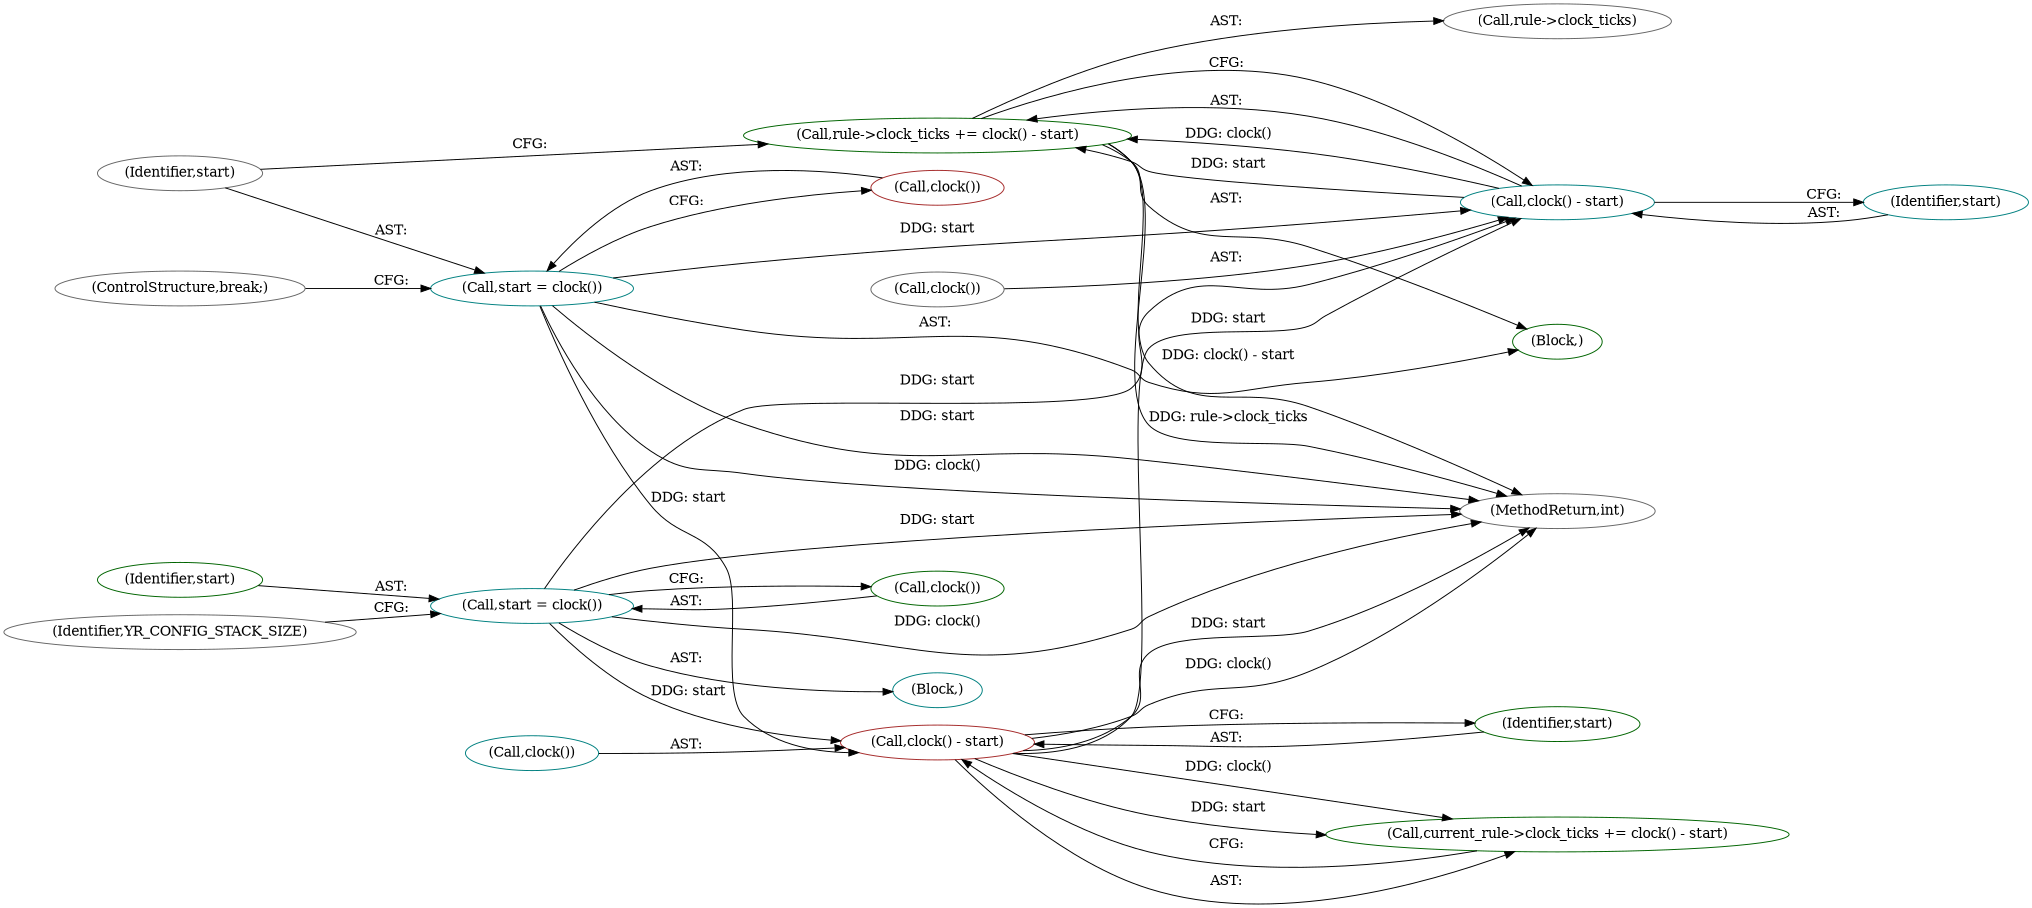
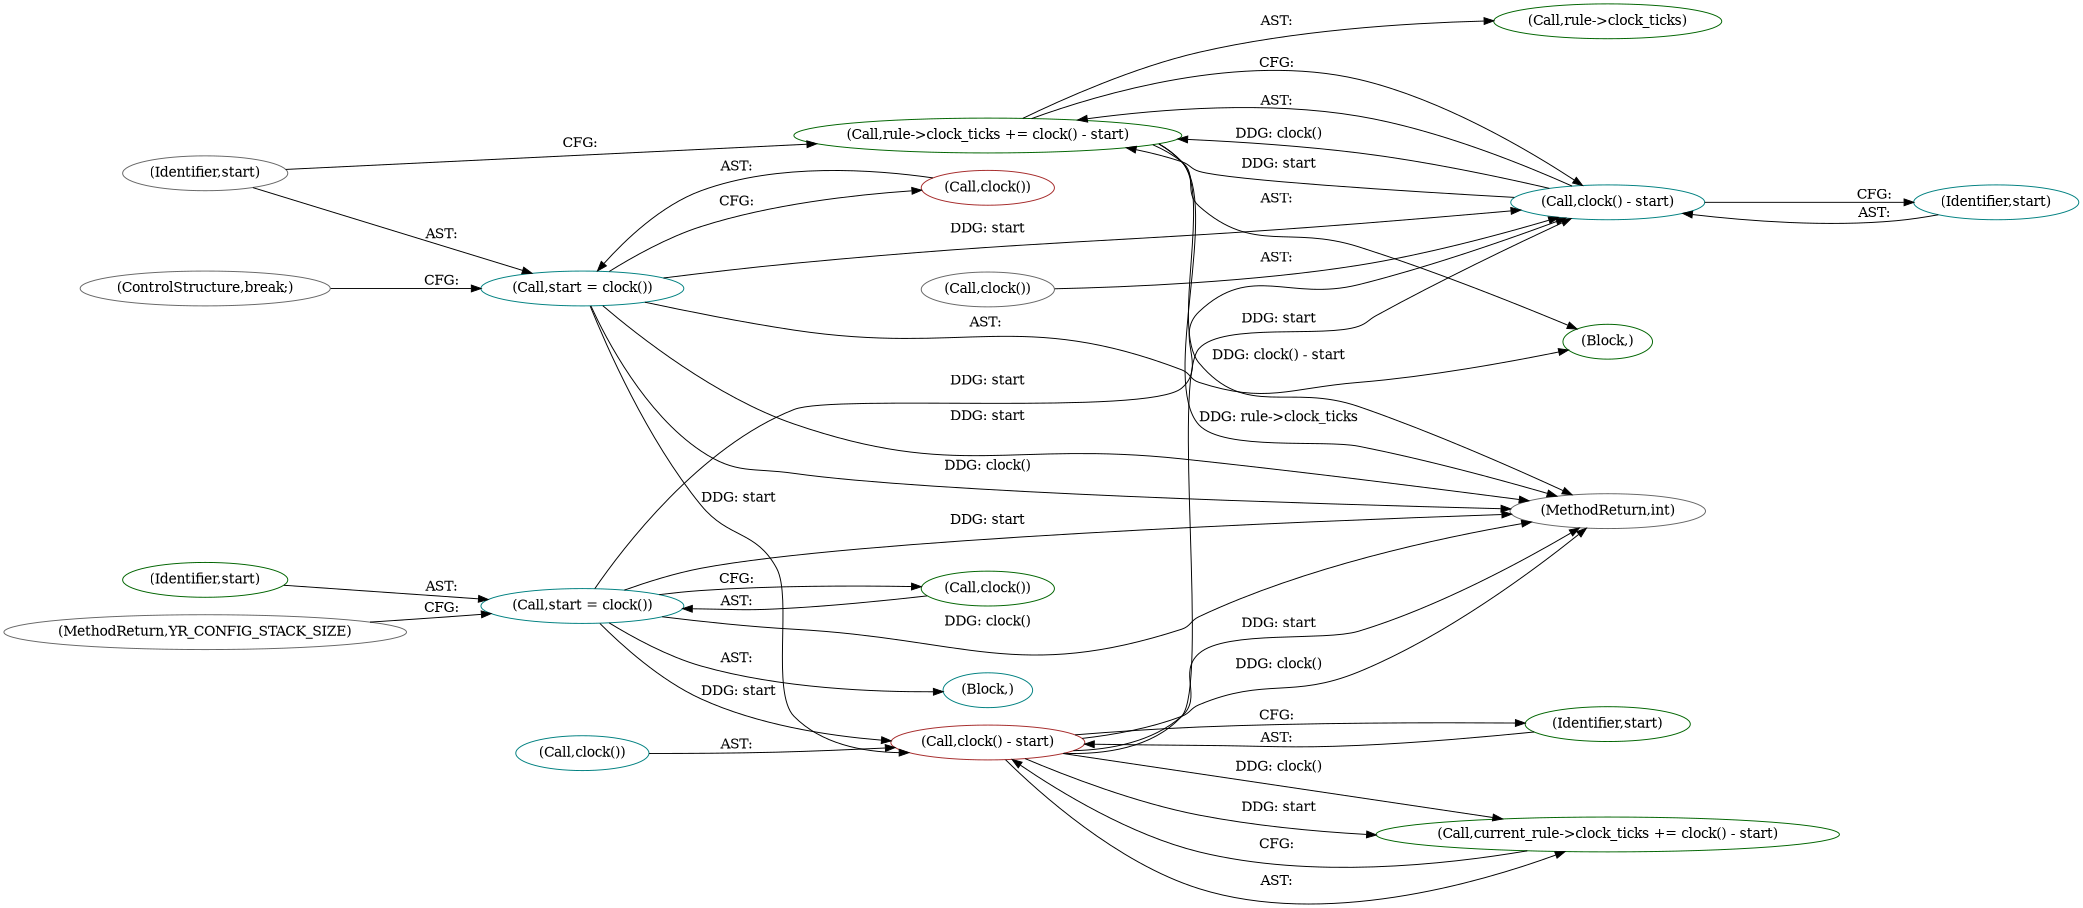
node "(Call,rule->clock_ticks)": color gray40 -> darkgreen
node "(Identifier,YR_CONFIG_STACK_SIZE)": label "(Identifier,YR_CONFIG_STACK_SIZE)" -> "(MethodReturn,YR_CONFIG_STACK_SIZE)"
